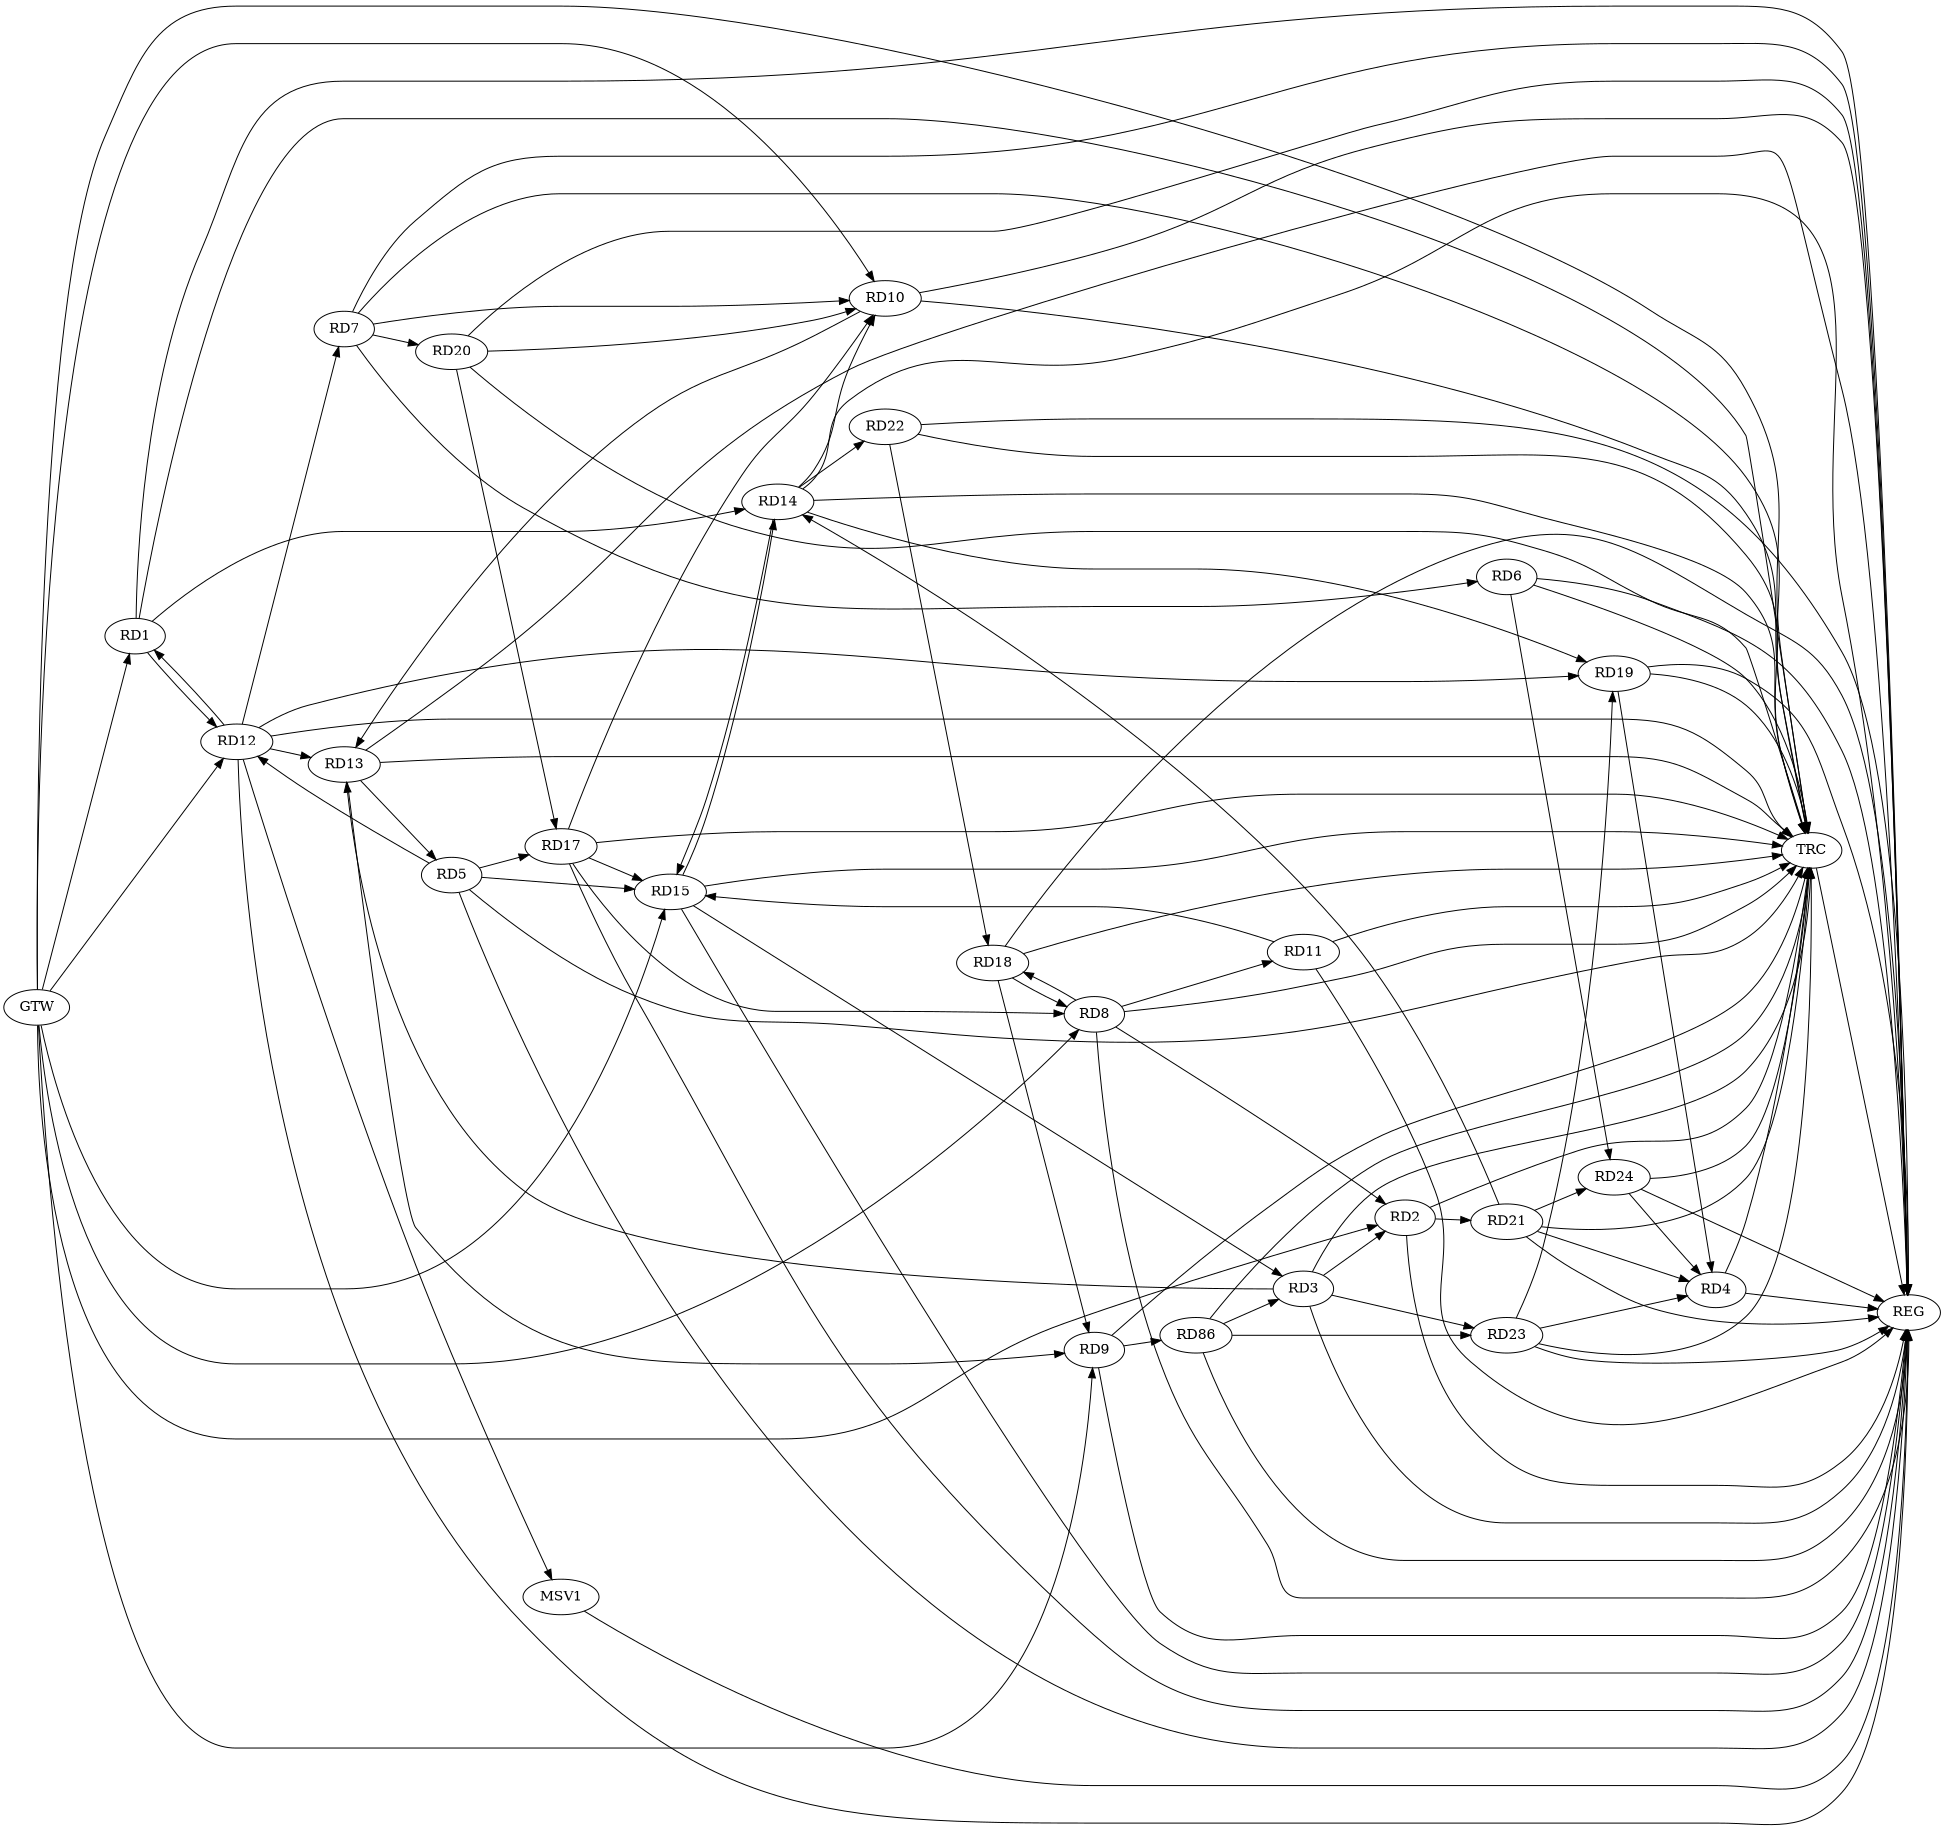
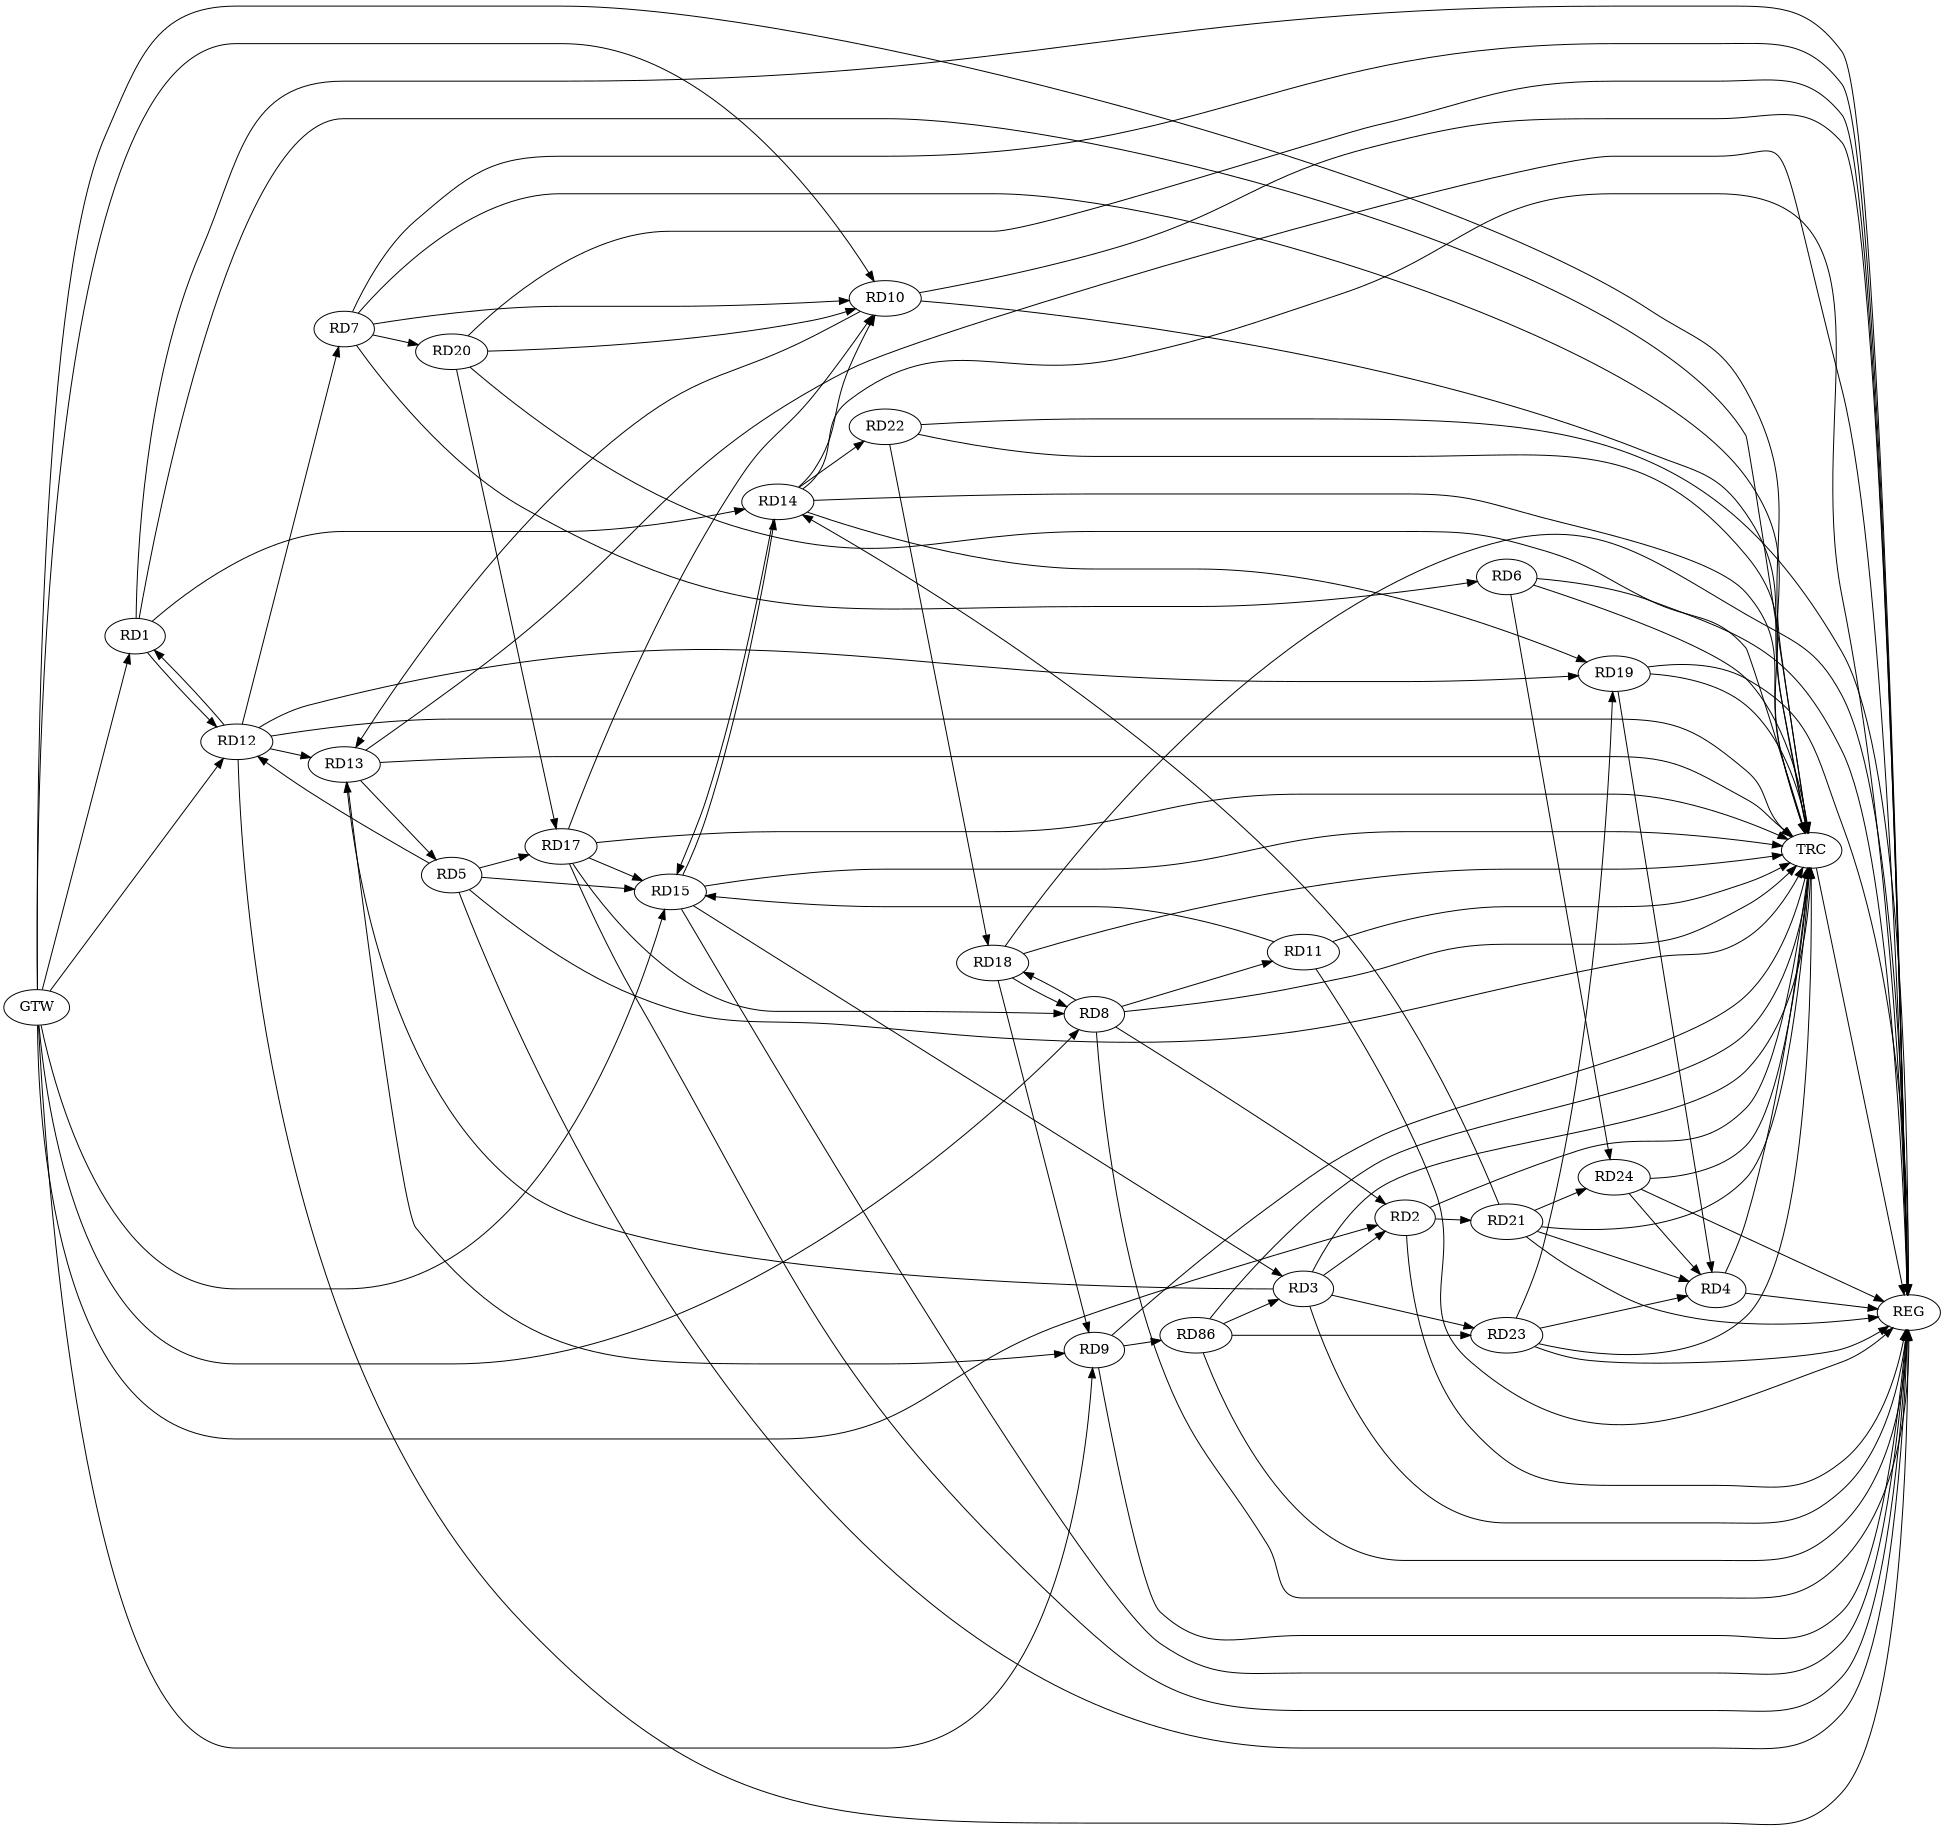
node "MSV1": removed
